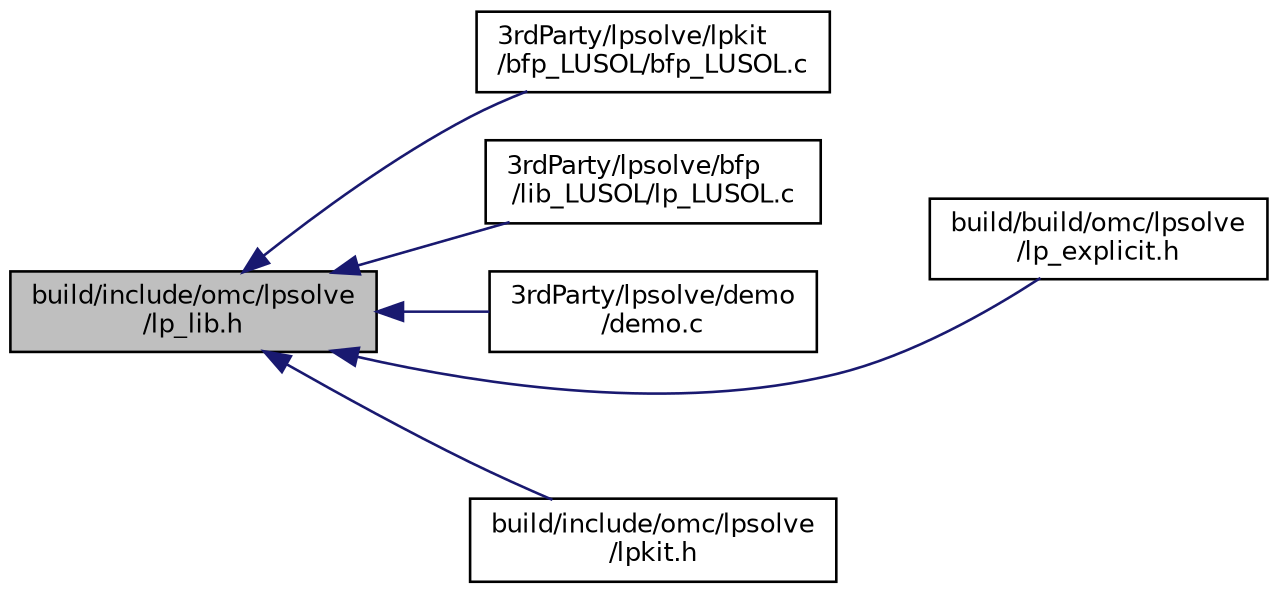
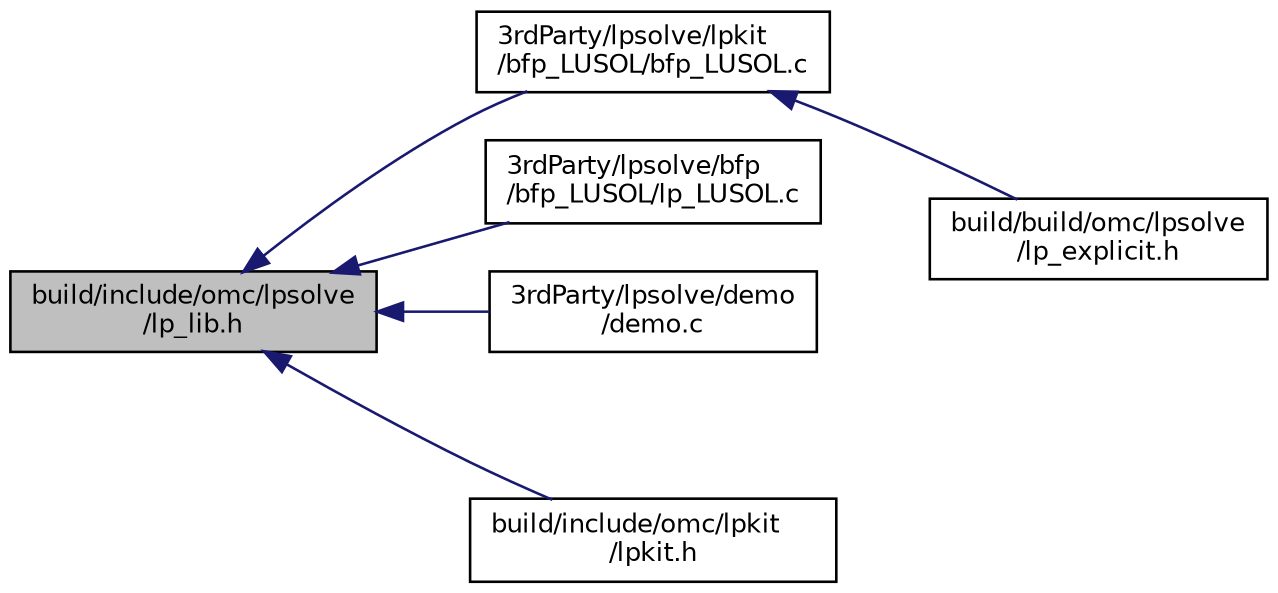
node "3rdParty/lpsolve/bfp /lib_LUSOL/lp_LUSOL.c": label "3rdParty/lpsolve/bfp /lib_LUSOL/lp_LUSOL.c" -> "3rdParty/lpsolve/bfp /bfp_LUSOL/lp_LUSOL.c"
edge "build/build/omc/lpsolve /lp_explicit.h" -> "build/include/omc/lpsolve /lp_lib.h": now "build/build/omc/lpsolve /lp_explicit.h" -> "3rdParty/lpsolve/lpkit /bfp_LUSOL/bfp_LUSOL.c"
node "build/include/omc/lpsolve /lpkit.h": label "build/include/omc/lpsolve /lpkit.h" -> "build/include/omc/lpkit /lpkit.h"
